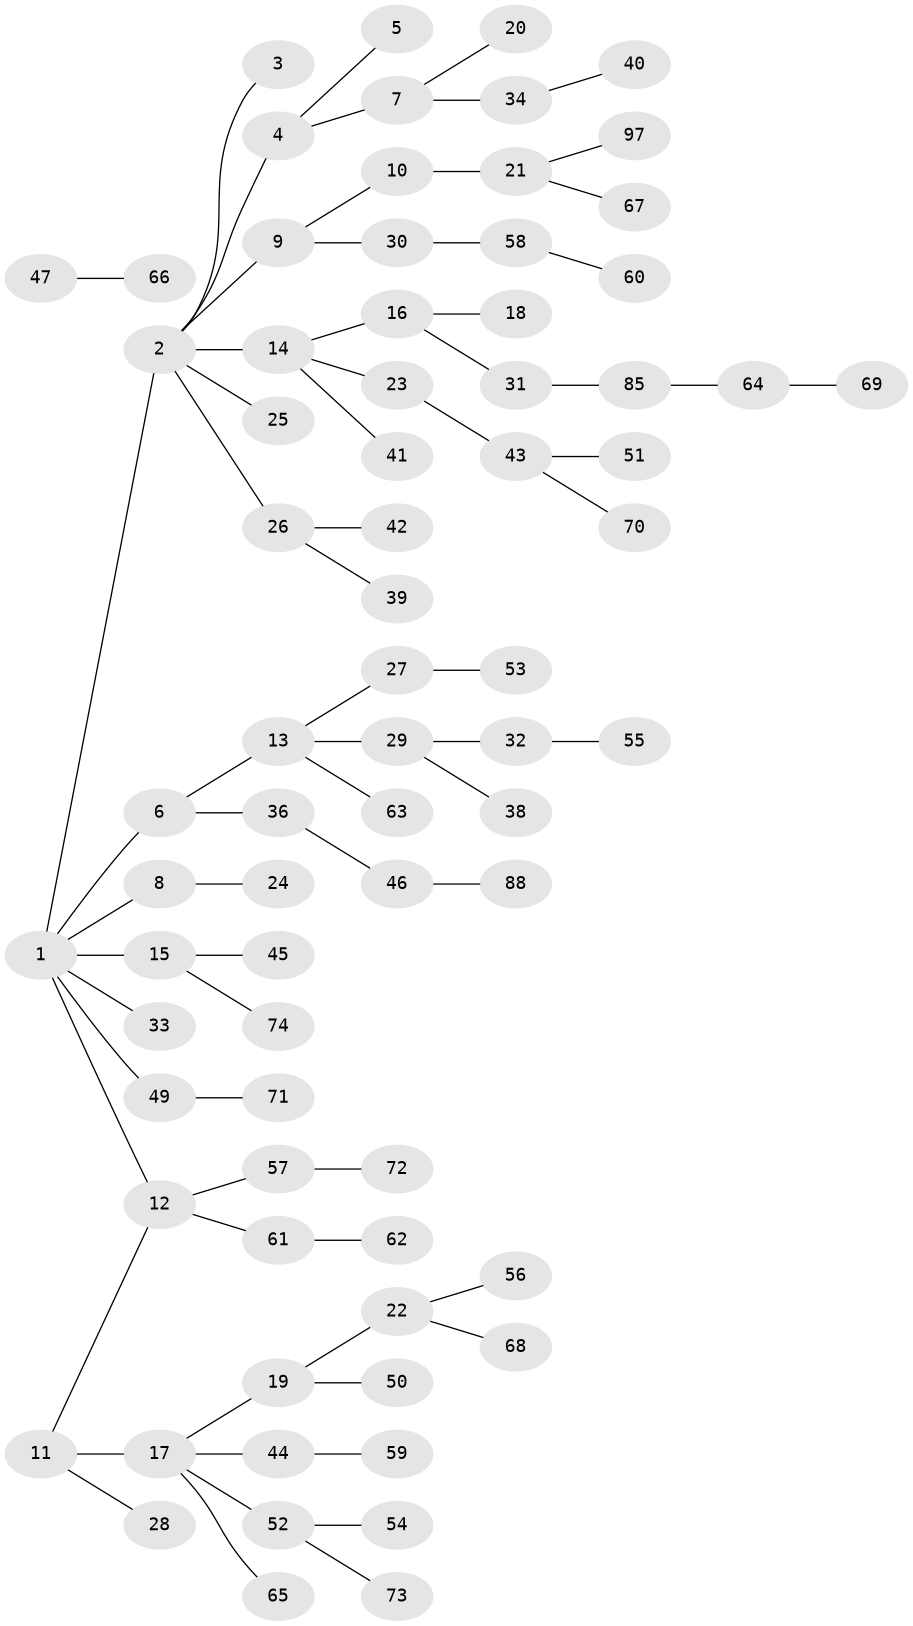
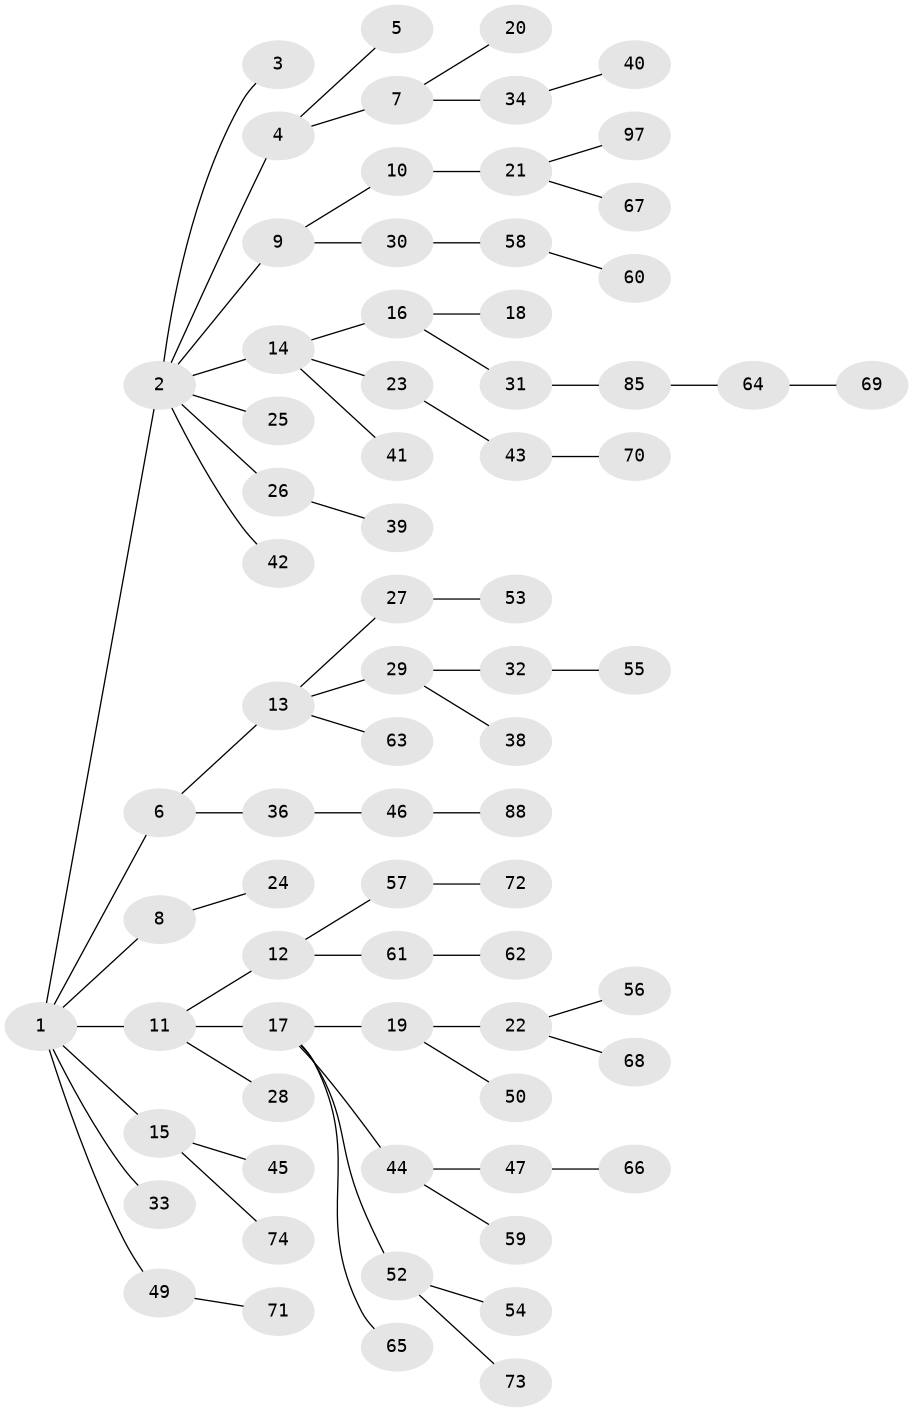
node "51": removed
edge "26" -- "42": now "2" -- "42"
edge "1" -- "12": now "1" -- "11"
edge "44" -- "47": added
